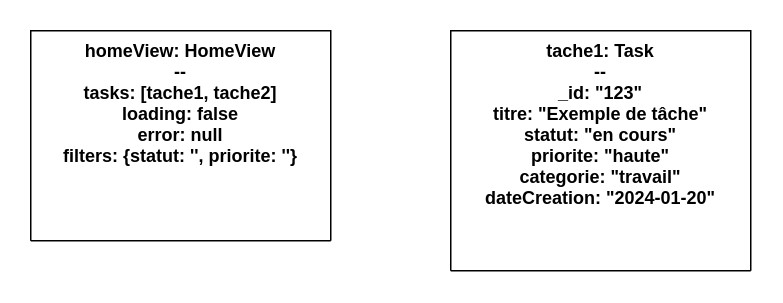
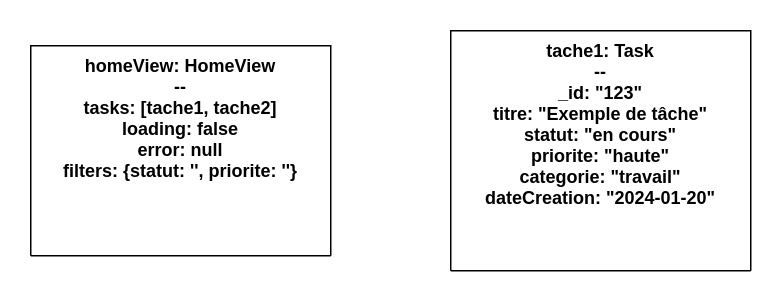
node "homeView: HomeView -- tasks: [tache1, tache2] loading: false error: null filters: {statut: '', priorite: ''}": moved (181, 136) -> (181, 151)
